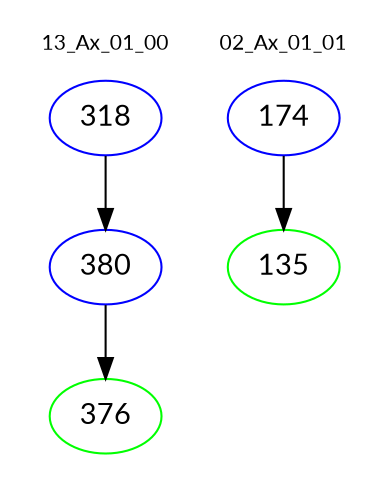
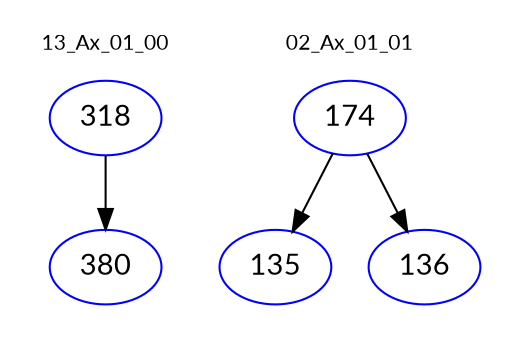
node "135": color green -> blue
node "136": added
node "376": removed
